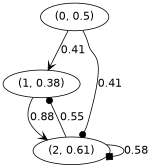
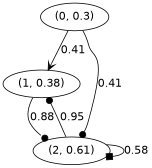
node "(0, 0.5)": label "(0, 0.5)" -> "(0, 0.3)"
edge "(2, 0.61)" -> "(1, 0.38)": label "0.55" -> "0.95"
edge "(1, 0.38)" -> "(2, 0.61)": arrowhead vee -> dot
